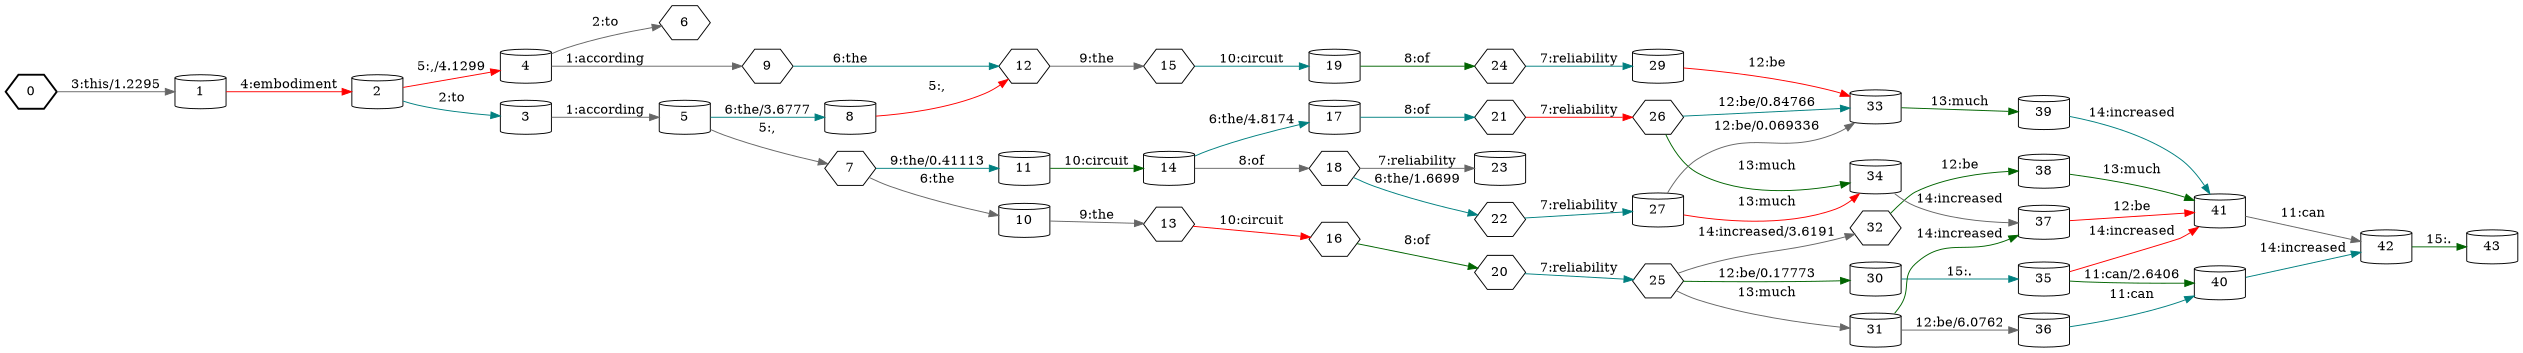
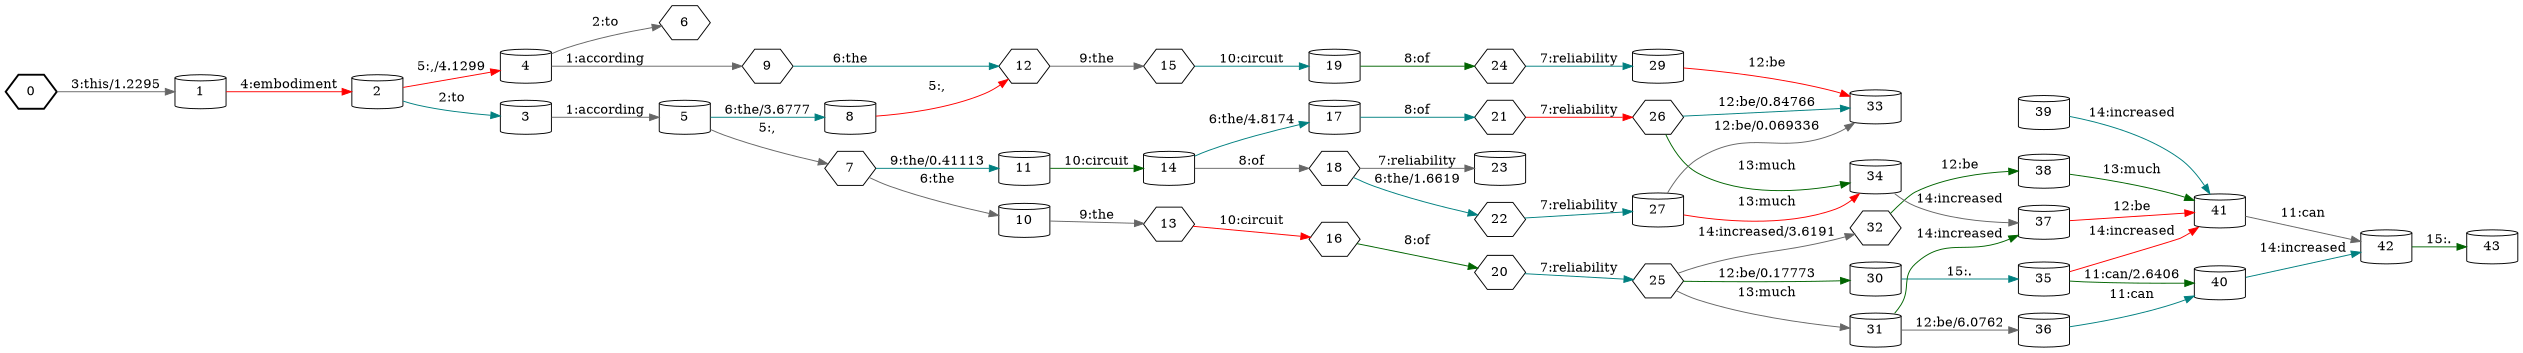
edge "33" -> "39": removed, label "13:much"
edge "18" -> "22": label "6:the/1.6699" -> "6:the/1.6619"
